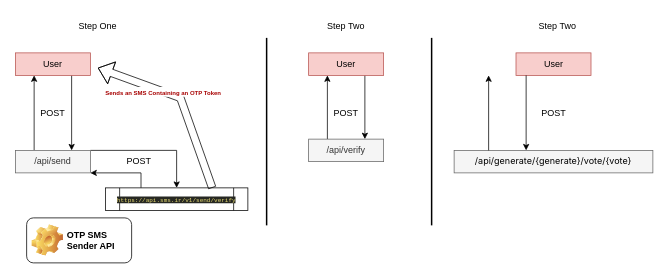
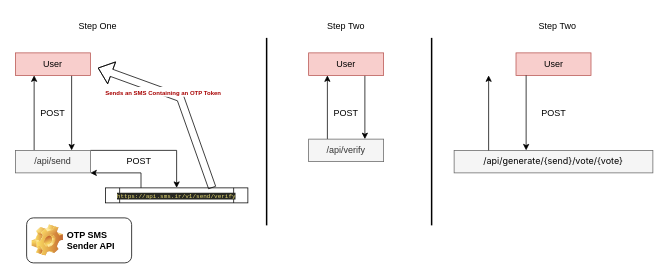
node "/api/generate/{generate}/vote/{vote}": label "/api/generate/{generate}/vote/{vote}" -> "/api/generate/{send}/vote/{vote}"
node "https://api.sms.ir/v1/send/verify": size 143x23 -> 143x15
